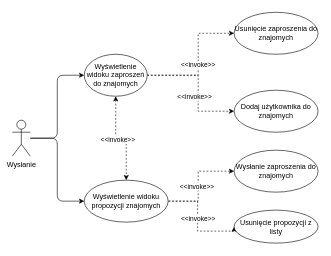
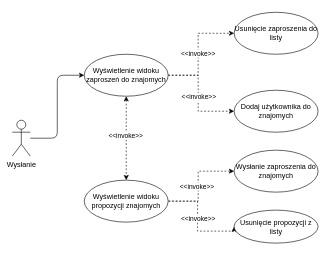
node "Usunięcie zaproszenia do znajomych": label "Usunięcie zaproszenia do znajomych" -> "Usunięcie zaproszenia do listy"
node "Wyświetlenie widoku zaproszeń do znajomych": size 63x42 -> 84x42
edge "Wysłanie" -> "Wyświetlenie widoku propozycji znajomych": removed
